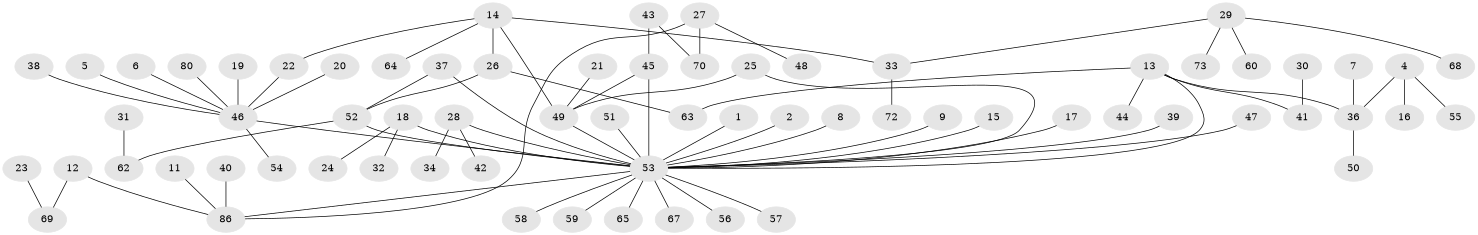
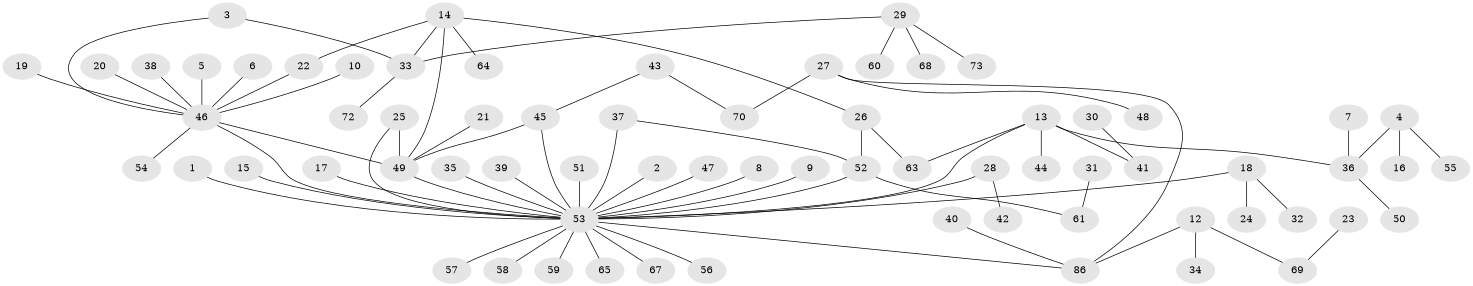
node "3": added
node "80": label "80" -> "10"
edge "46" -- "49": added
edge "28" -- "34": now "12" -- "34"
node "62": label "62" -> "61"
node "11": removed
node "35": added
